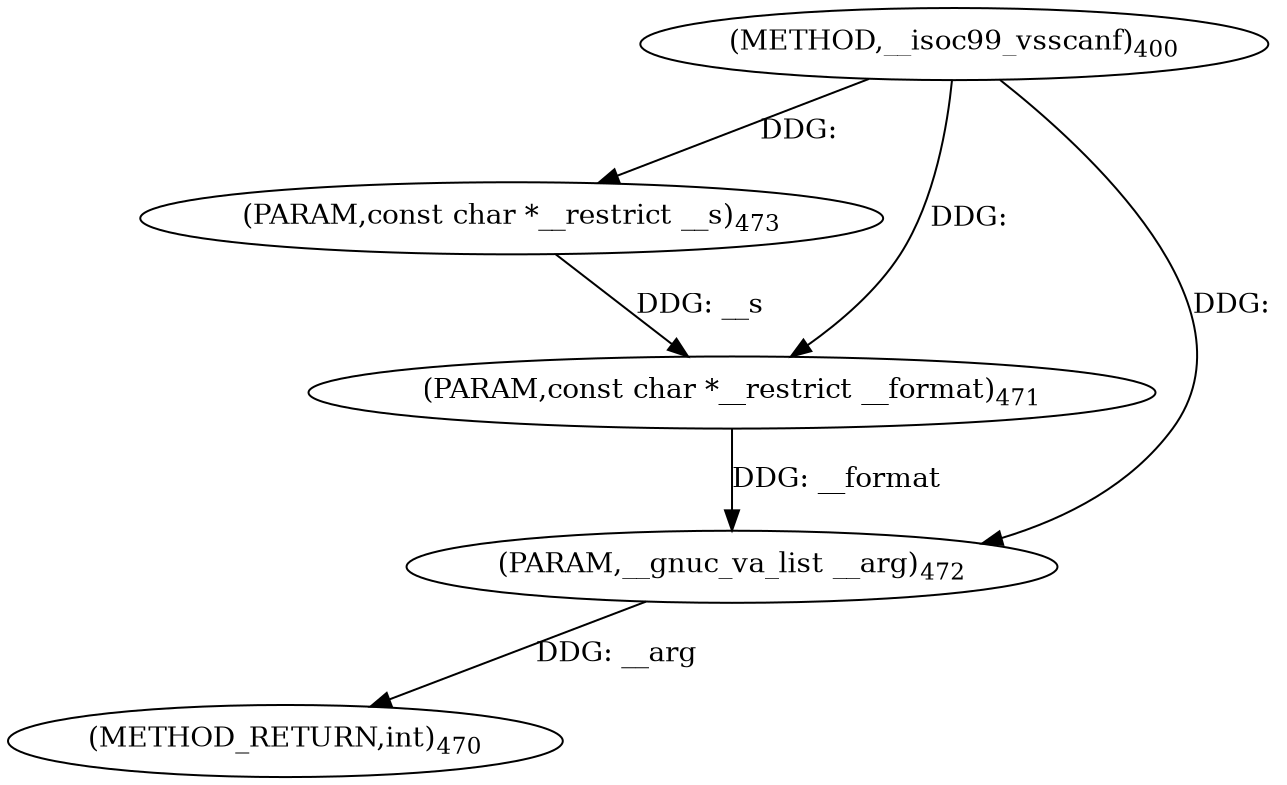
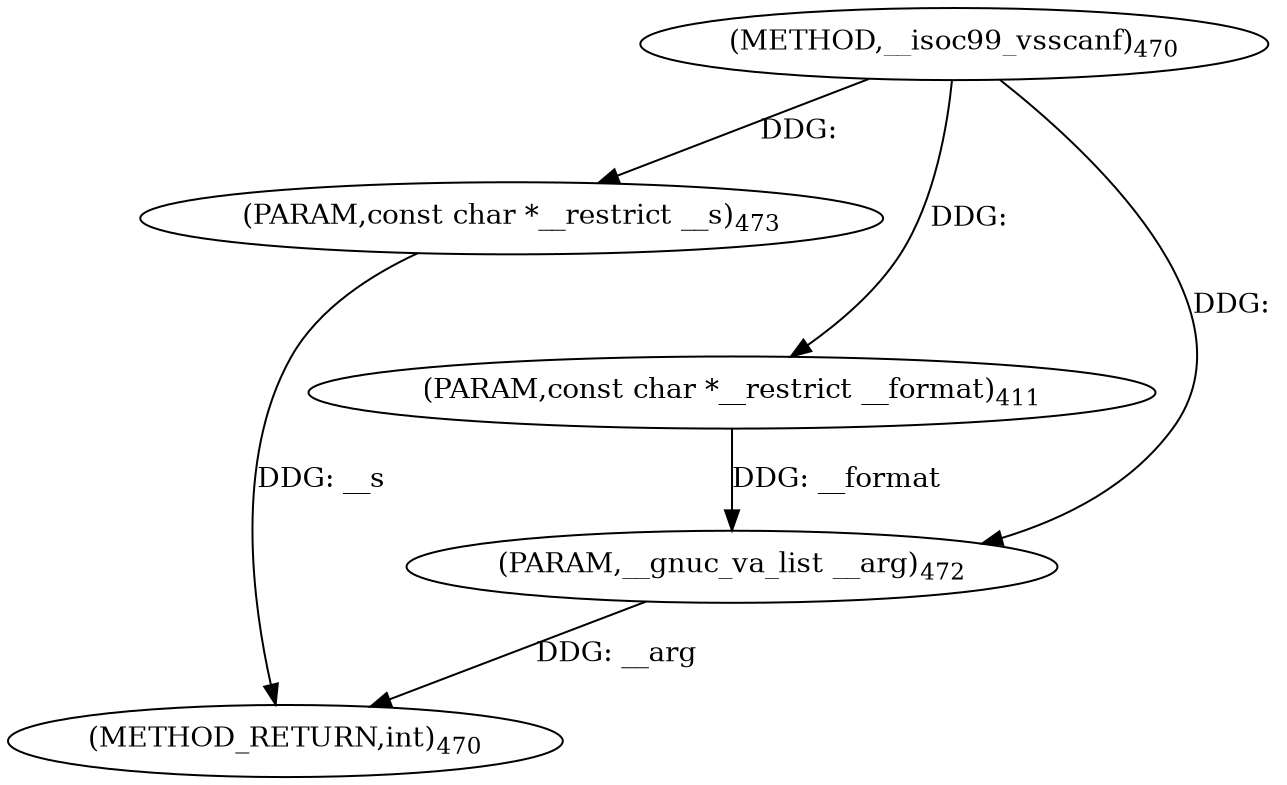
node "(METHOD,__isoc99_vsscanf)": text "400" -> "470"
edge "(PARAM,const char *__restrict __s)" -> "(PARAM,const char *__restrict __format)": now "(PARAM,const char *__restrict __s)" -> "(METHOD_RETURN,int)"
node "(PARAM,const char *__restrict __format)": text "471" -> "411"
